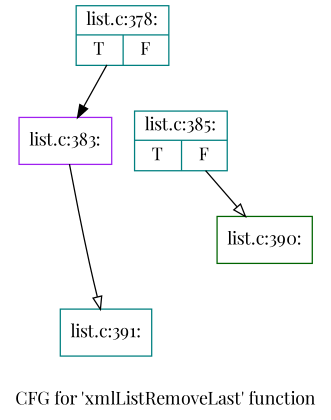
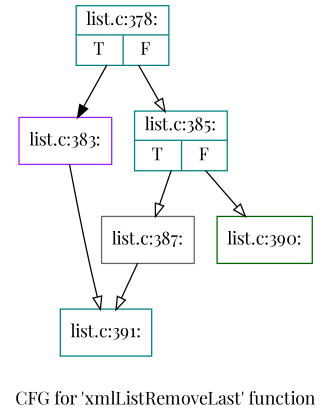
edge "list.c:378:" -> "list.c:385:": added
node "list.c:387:": added
